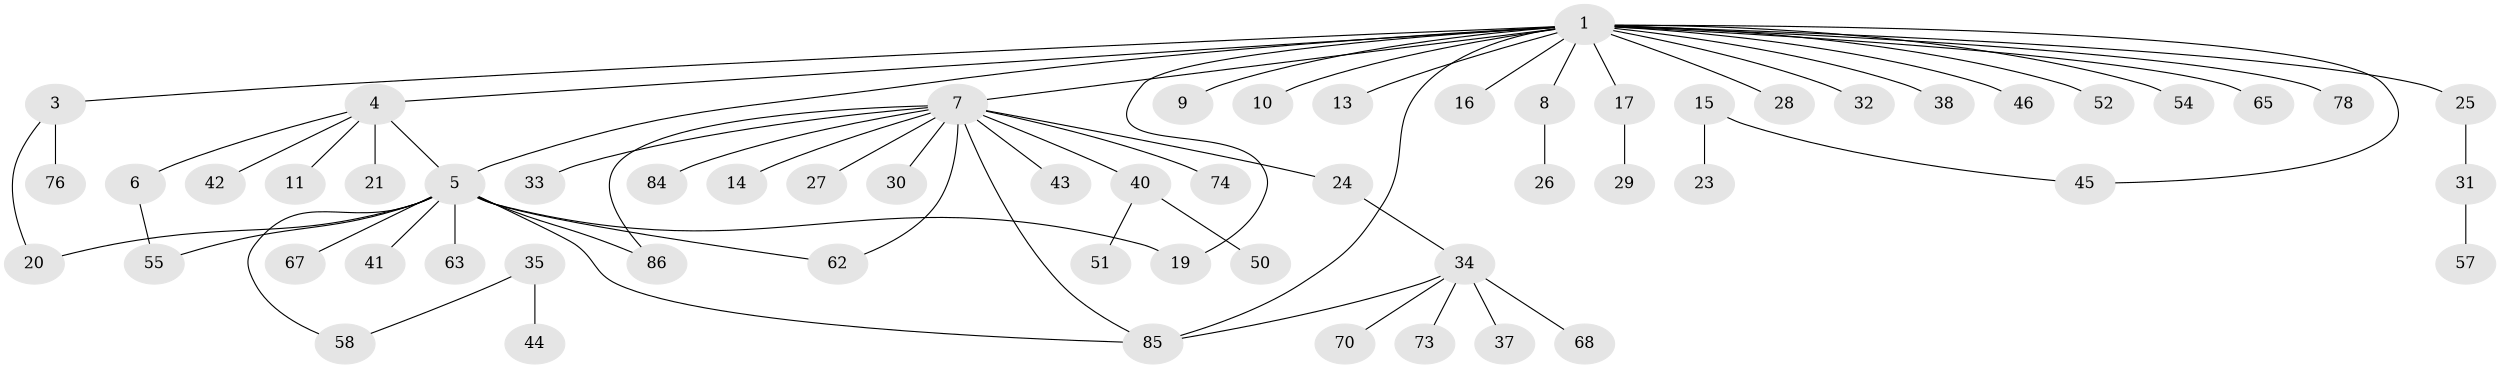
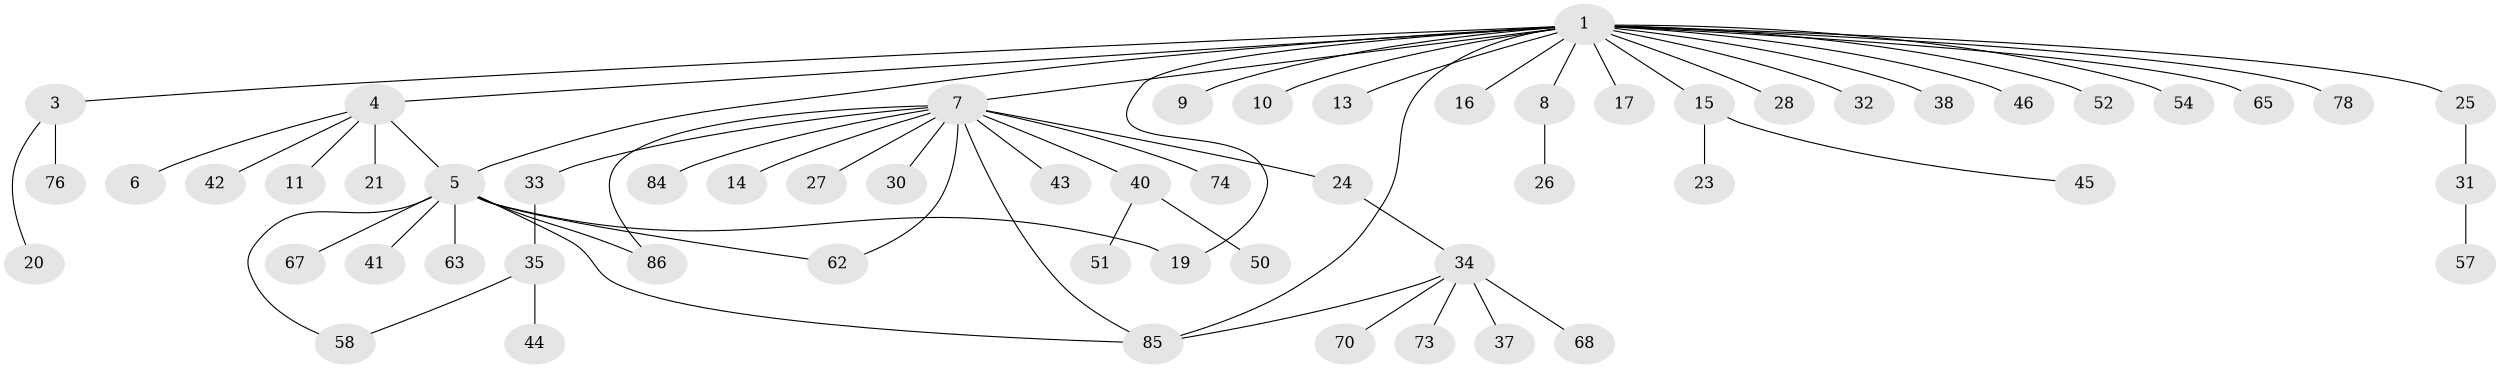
edge "1" -- "45": now "1" -- "15"
node "29": removed
edge "5" -- "20": removed
edge "33" -- "35": added
node "55": removed
